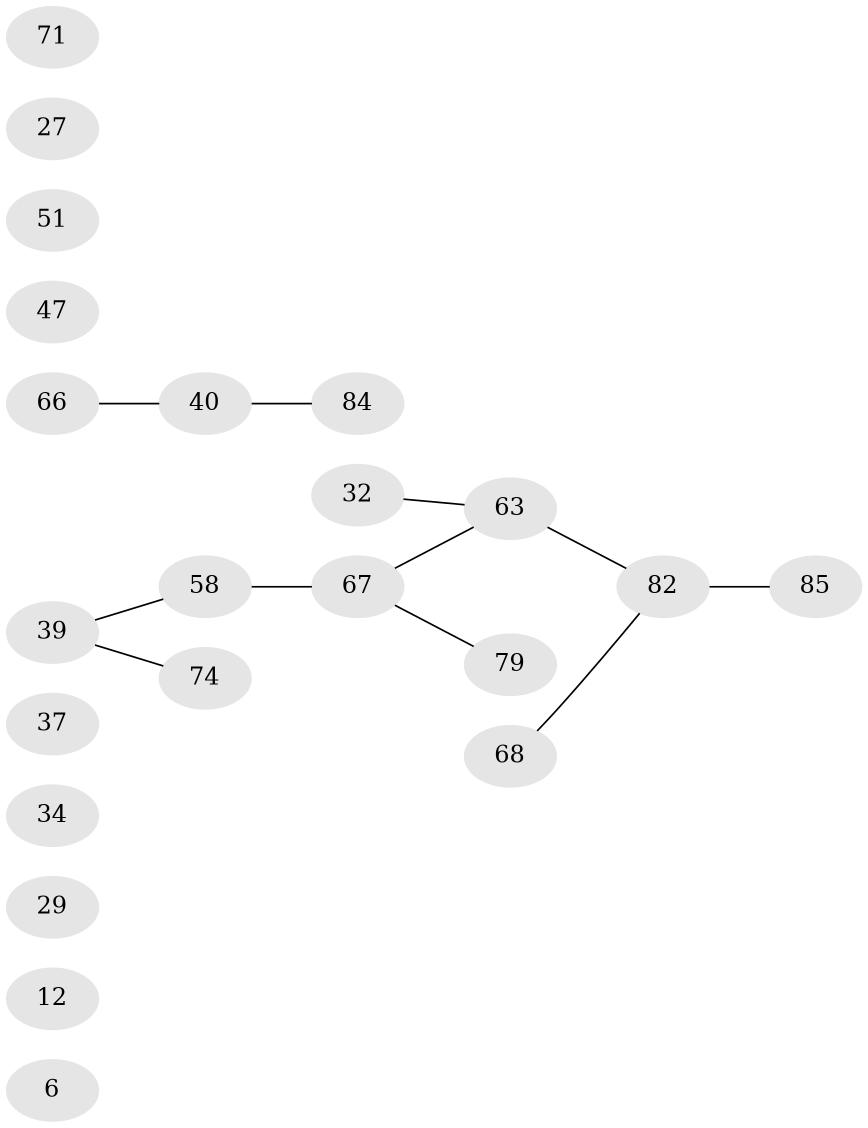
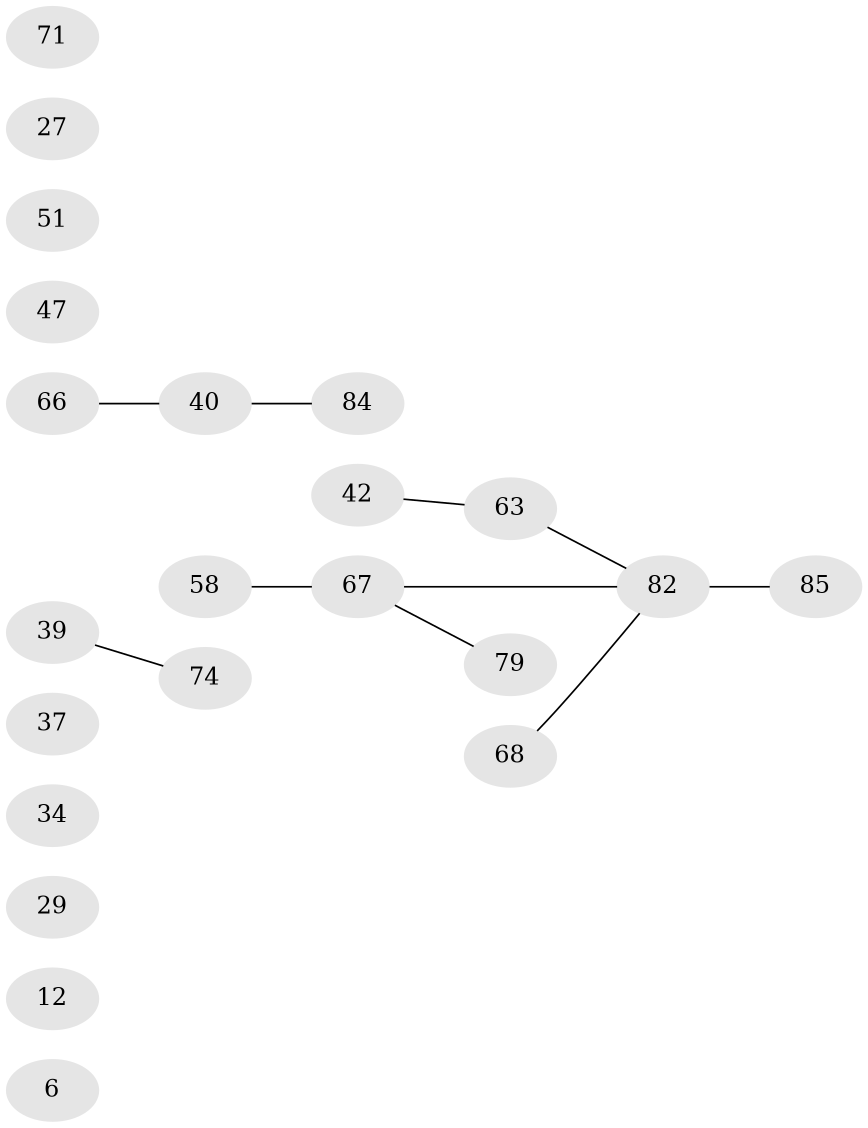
node "32": label "32" -> "42"
edge "63" -- "67": now "82" -- "67"
edge "58" -- "39": removed
